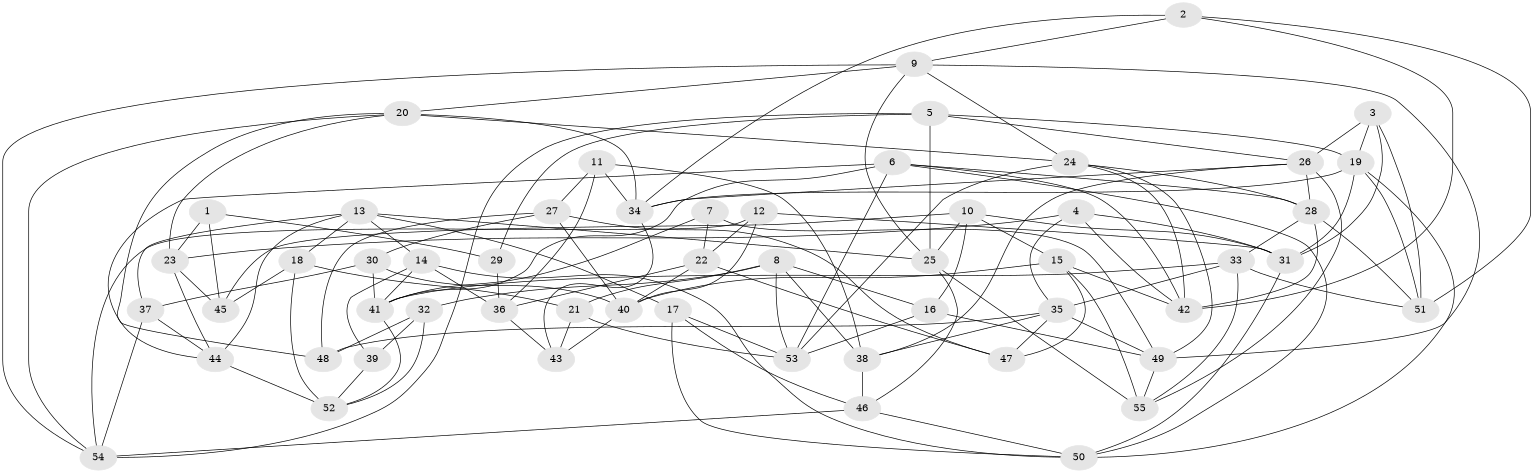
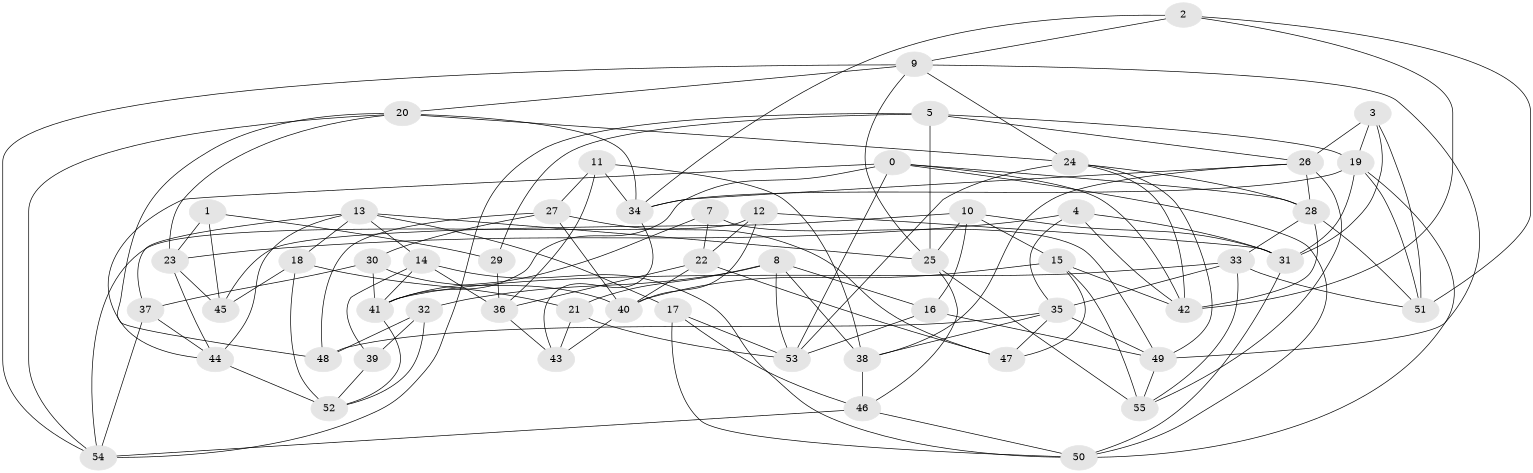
node "6": label "6" -> "0"
